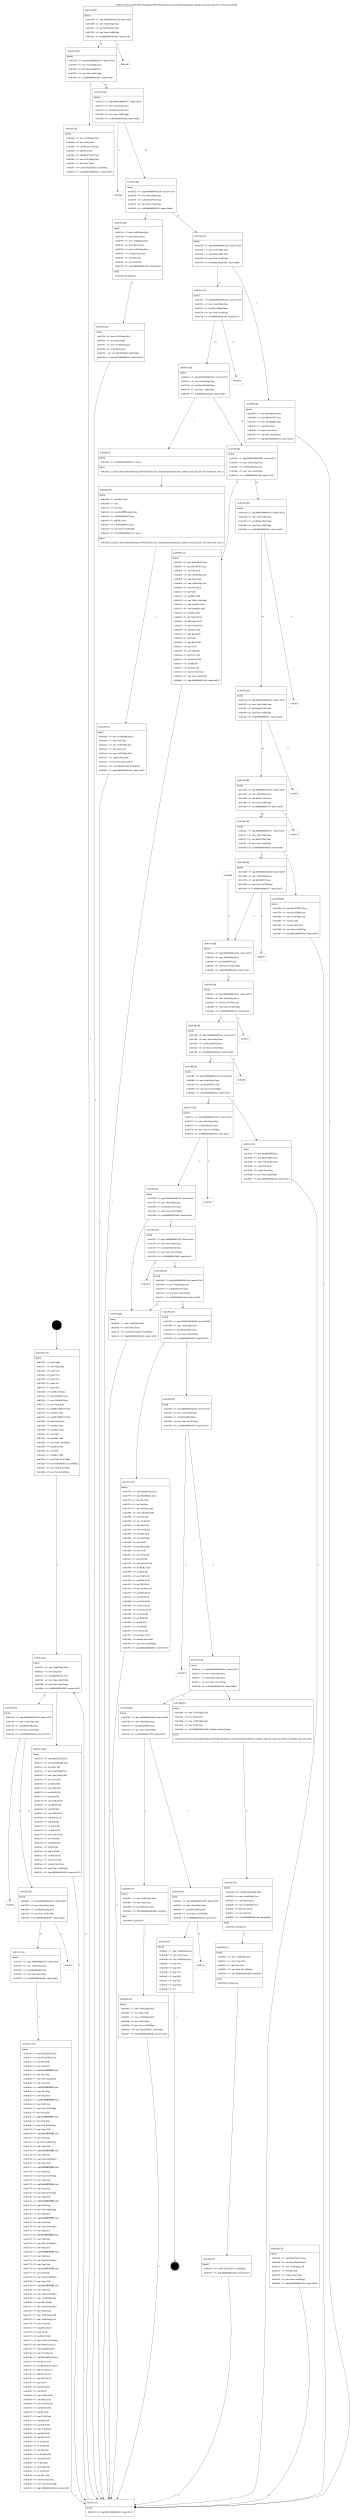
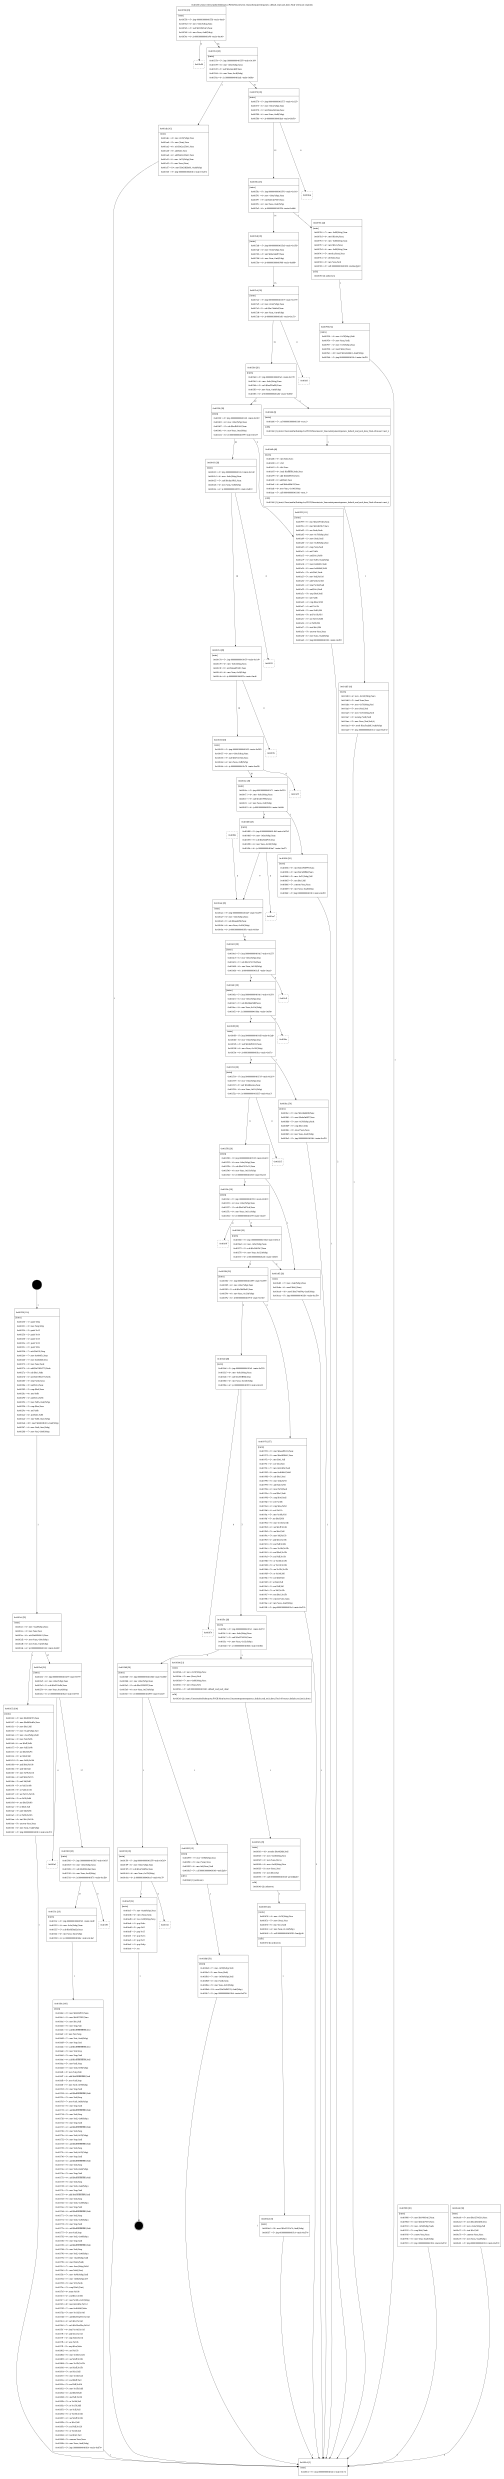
edge "0x4013a8 [28]" -> "0x401908 [30]": removed, label "1"
edge "0x401fc4 [5]" -> "0x4012c4 [32]": removed, label "17"
